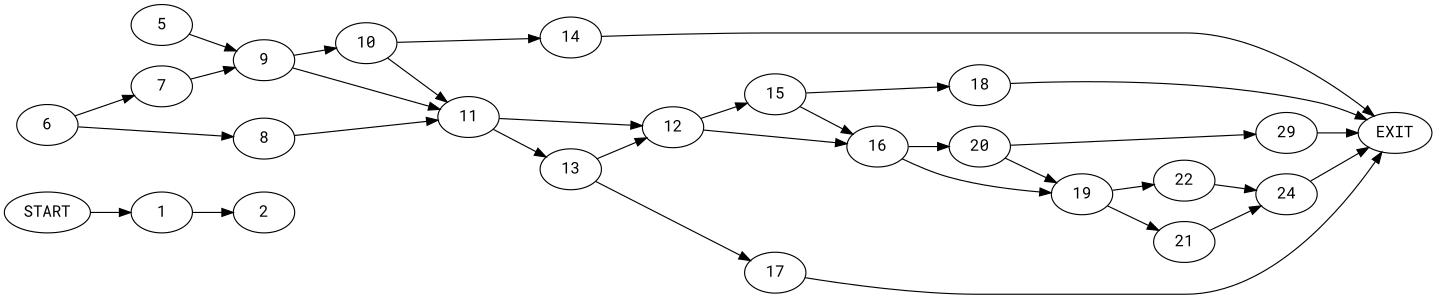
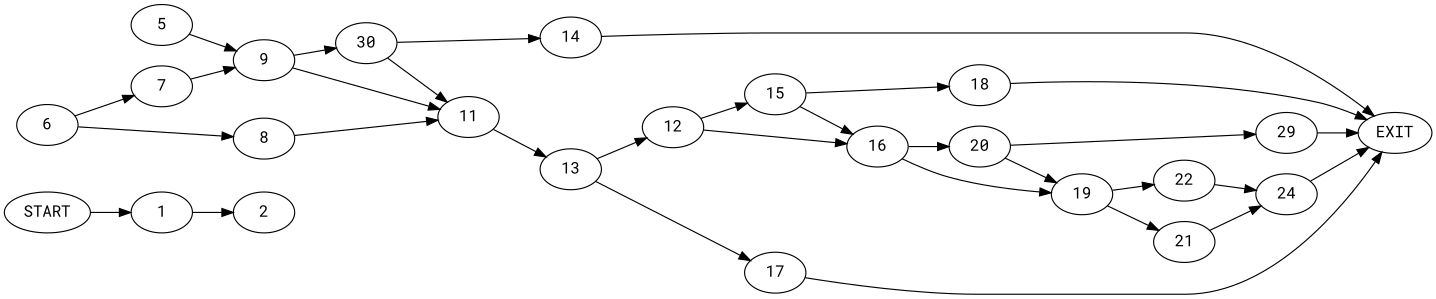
node "10": label "10" -> "30"
edge "11" -> "12": removed
